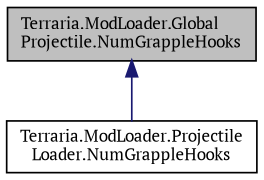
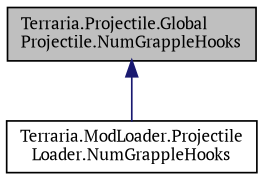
node "Terraria.ModLoader.Global Projectile.NumGrappleHooks": label "Terraria.ModLoader.Global Projectile.NumGrappleHooks" -> "Terraria.Projectile.Global Projectile.NumGrappleHooks"
